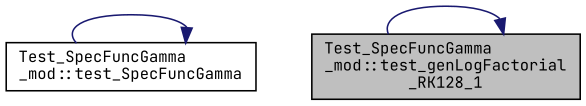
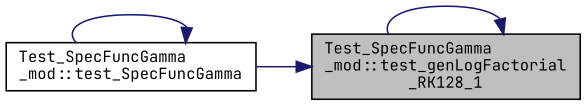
edge "Test_SpecFuncGamma _mod::test_SpecFuncGamma" -> "Test_SpecFuncGamma _mod::test_genLogFactorial _RK128_1": added
